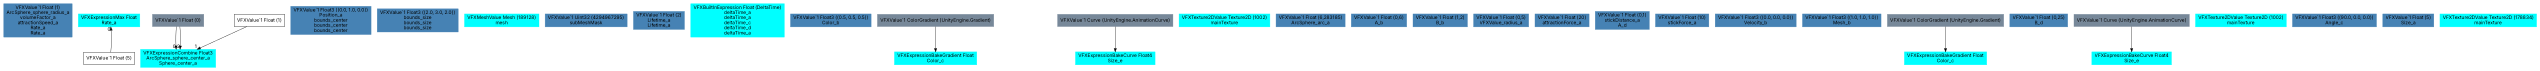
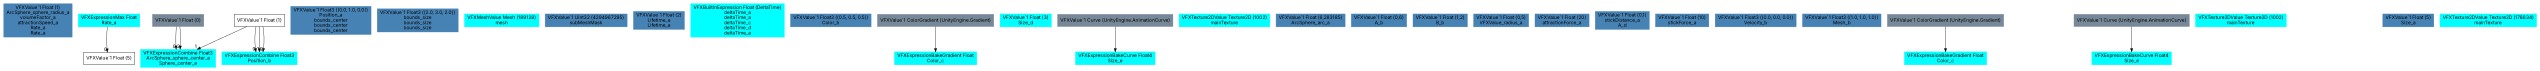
node "VFXValue`1 Float (3) Size_d": added
node "VFXValue`1 Float (0,25) B_d": removed
node "VFXValue`1 Float3 ((90.0, 0.0, 0.0)) Angle_c": removed
edge "VFXValue`1 Float (5)" -> "VFXExpressionMax Float Rate_a": reversed
node "VFXExpressionCombine Float3 Position_b": added
